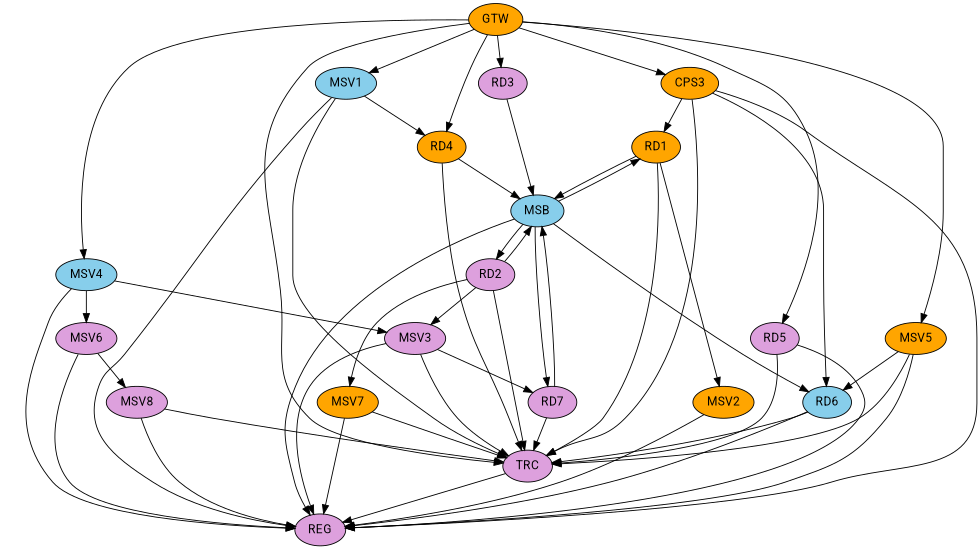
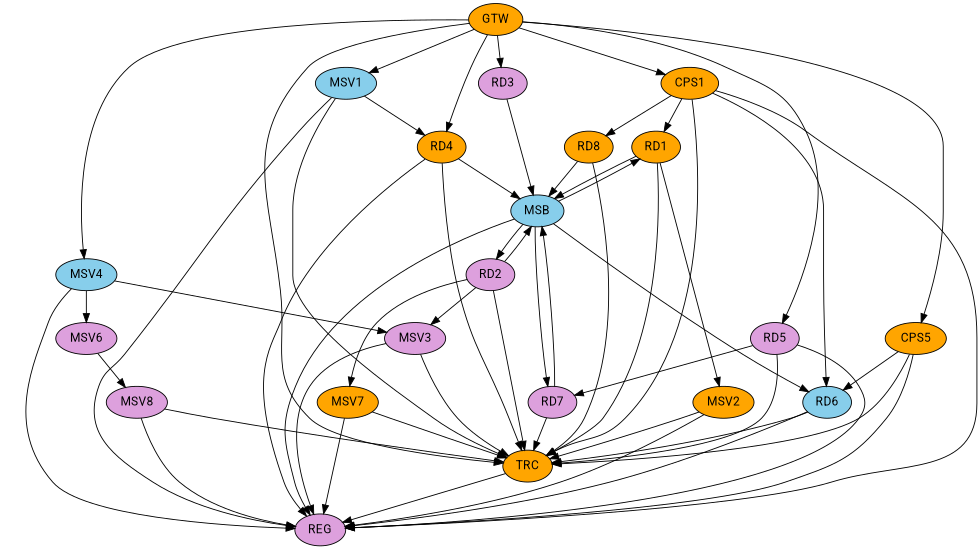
node "CPS3": label "CPS3" -> "CPS1"
node "RD8": added
node "MSV5": label "MSV5" -> "CPS5"
edge "MSV3" -> "RD7": now "RD5" -> "RD7"
edge "MSV2" -> "TRC": added
node "TRC": fillcolor plum -> orange
edge "MSV6" -> "REG": now "RD4" -> "REG"
